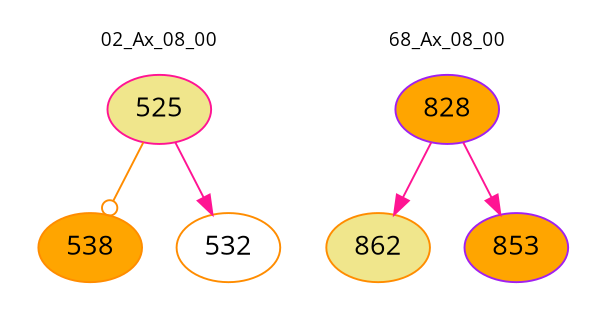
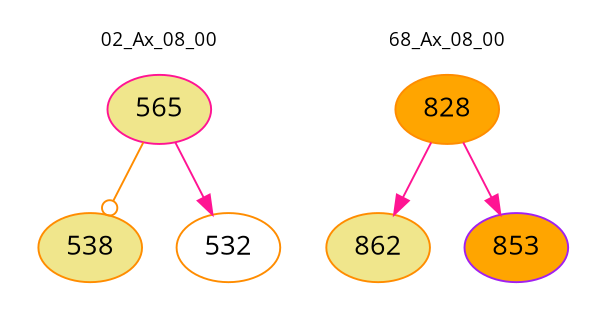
node "525": label "525" -> "565"
node "828": color purple -> darkorange
node "538": fillcolor orange -> khaki
